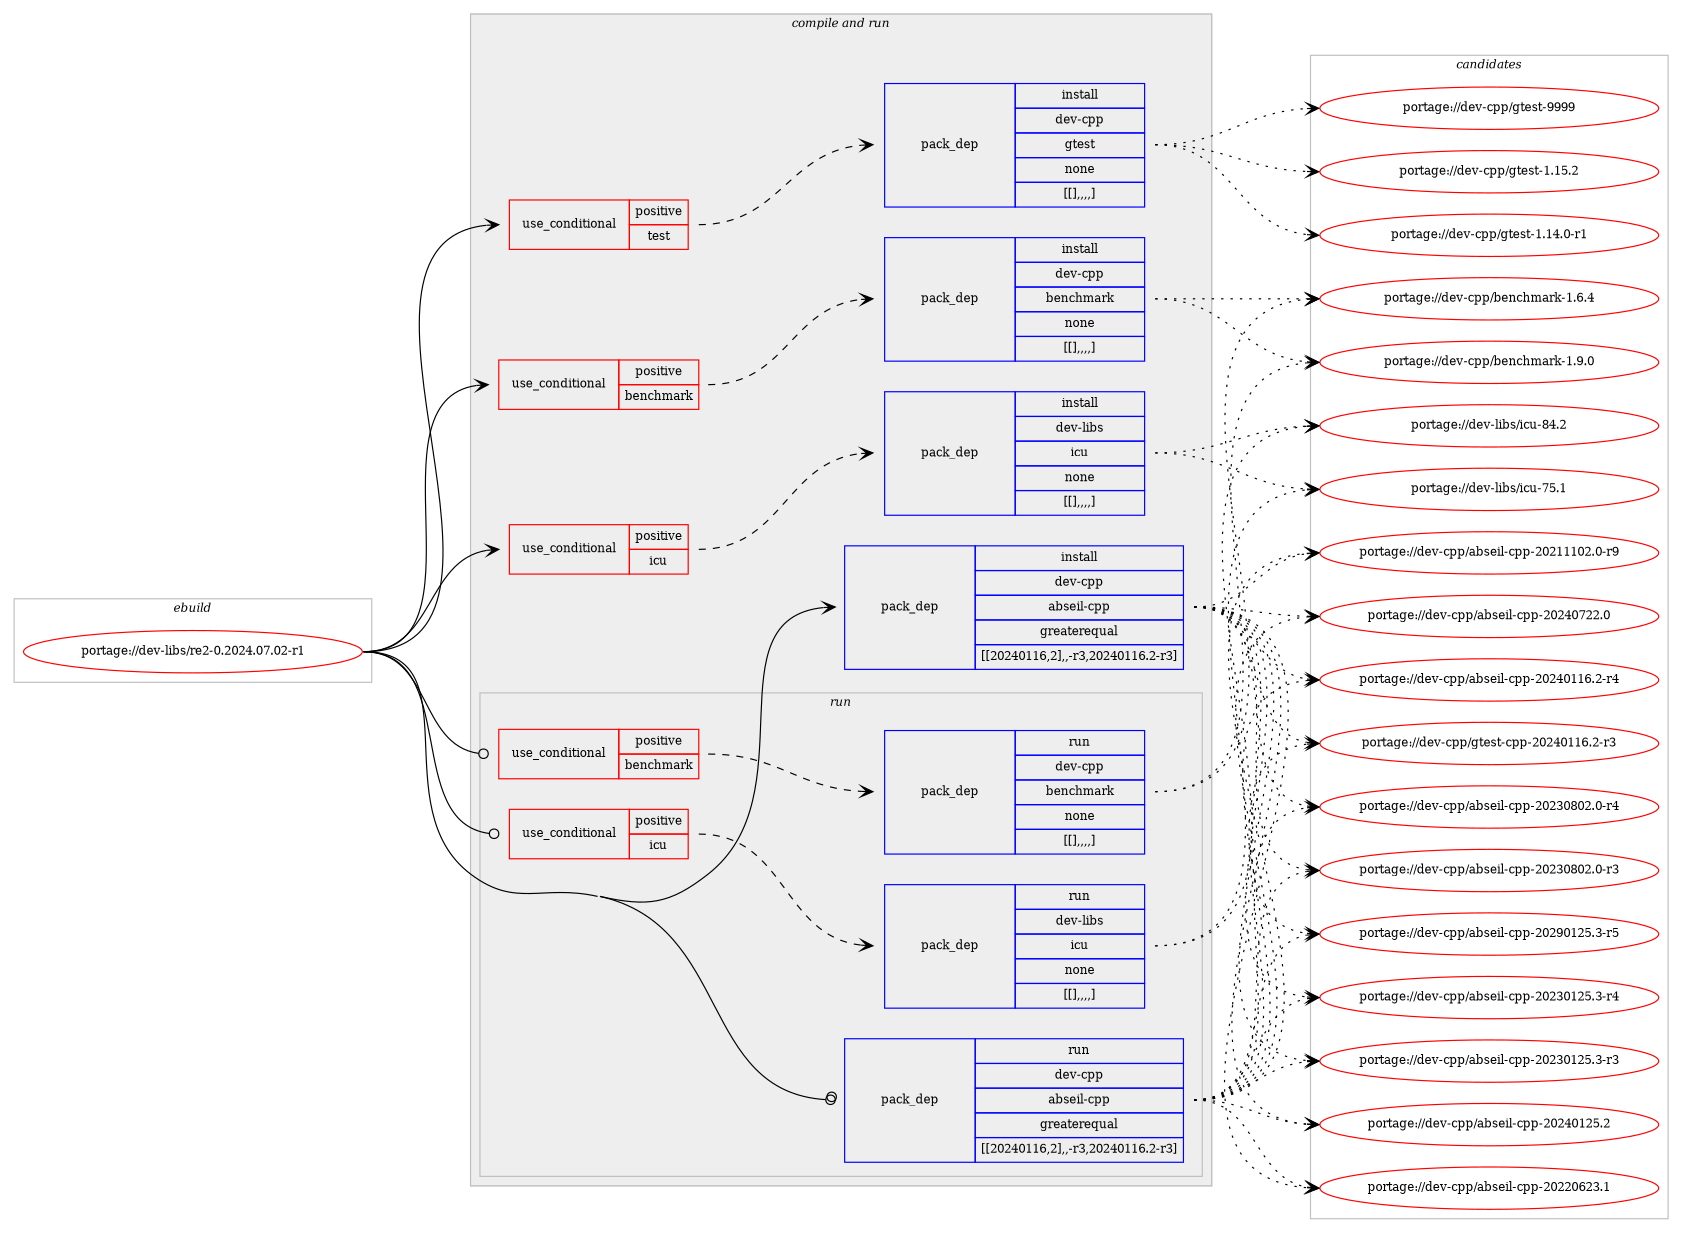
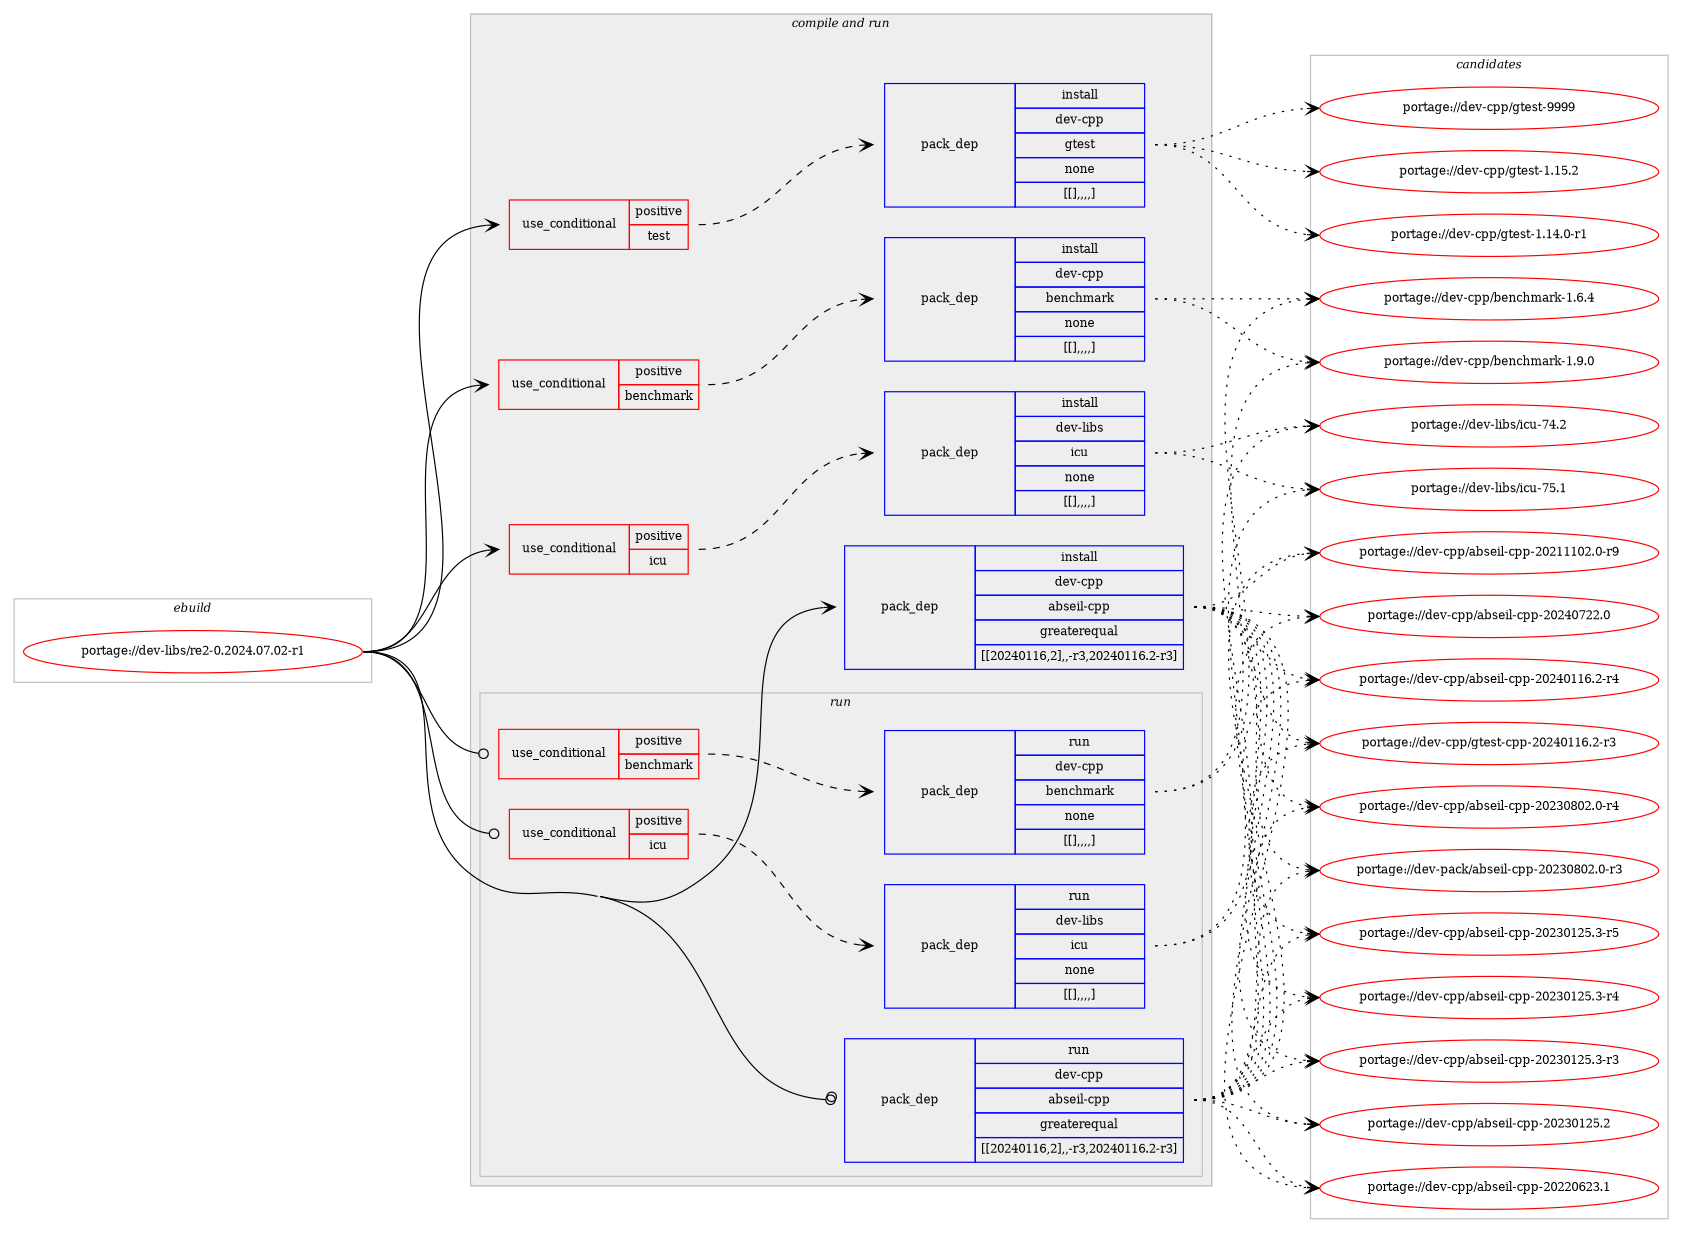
node "portage://dev-libs/icu-84.2": label "portage://dev-libs/icu-84.2" -> "portage://dev-libs/icu-74.2"
node "portage://dev-cpp/abseil-cpp-20230802.0-r3": label "portage://dev-cpp/abseil-cpp-20230802.0-r3" -> "portage://dev-pack/abseil-cpp-20230802.0-r3"
node "portage://dev-cpp/abseil-cpp-20290125.3-r5": label "portage://dev-cpp/abseil-cpp-20290125.3-r5" -> "portage://dev-cpp/abseil-cpp-20230125.3-r5"
node "portage://dev-cpp/abseil-cpp-20240125.2": label "portage://dev-cpp/abseil-cpp-20240125.2" -> "portage://dev-cpp/abseil-cpp-20230125.2"
